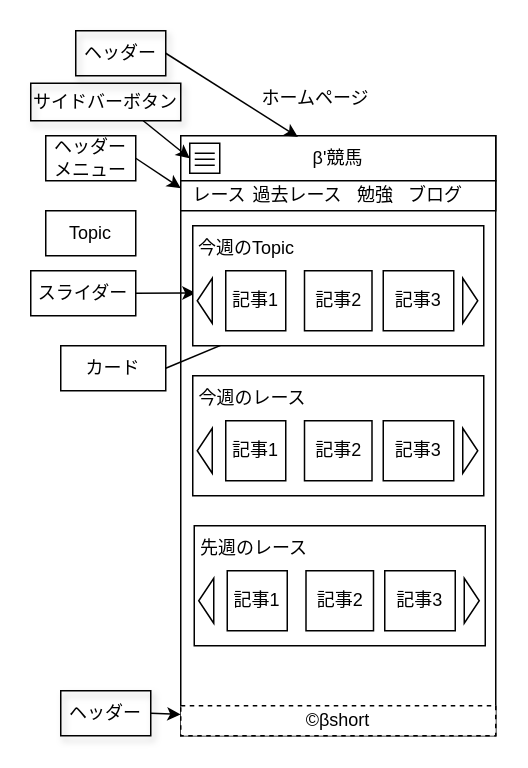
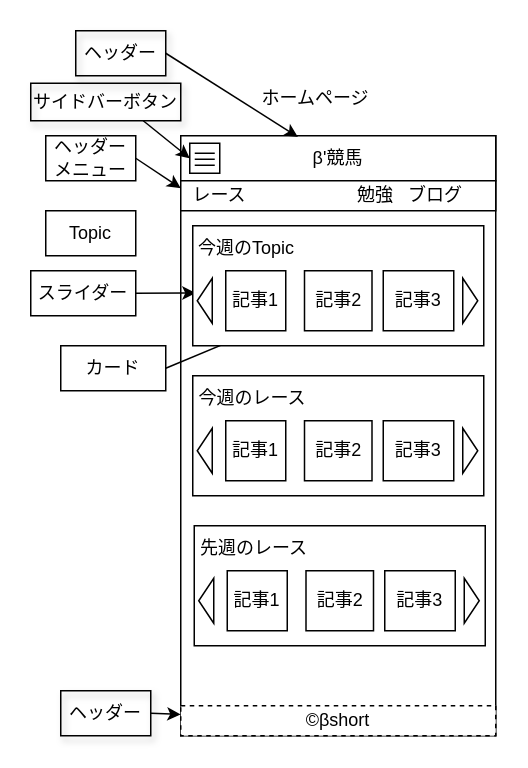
node "過去レース": removed
